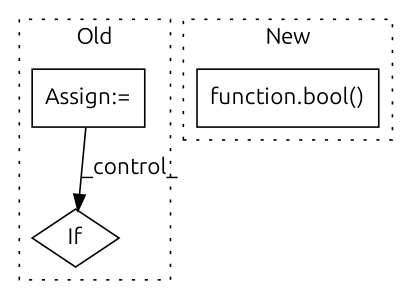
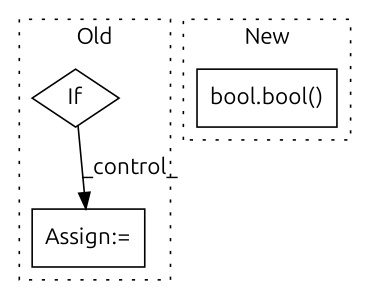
node "function.bool()": label "function.bool()" -> "bool.bool()"
edge "Assign:=" -> "If": reversed
